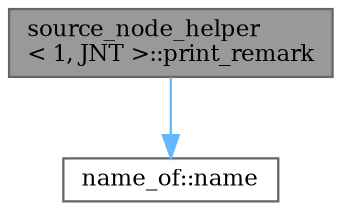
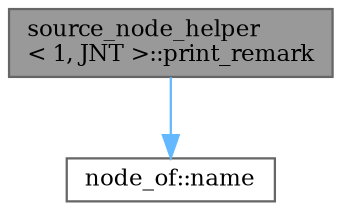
node "name_of::name": label "name_of::name" -> "node_of::name"
